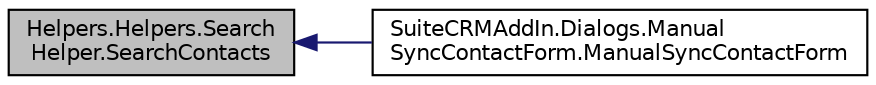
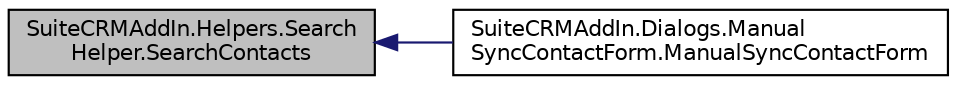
node "Helpers.Helpers.Search Helper.SearchContacts": label "Helpers.Helpers.Search Helper.SearchContacts" -> "SuiteCRMAddIn.Helpers.Search Helper.SearchContacts"
